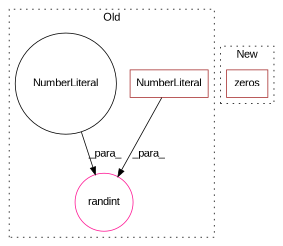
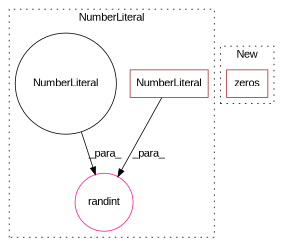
cluster "Old": label "Old" -> "NumberLiteral"
